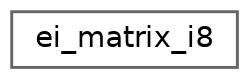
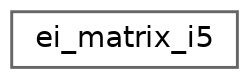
node "ei_matrix_i8": label "ei_matrix_i8" -> "ei_matrix_i5"
